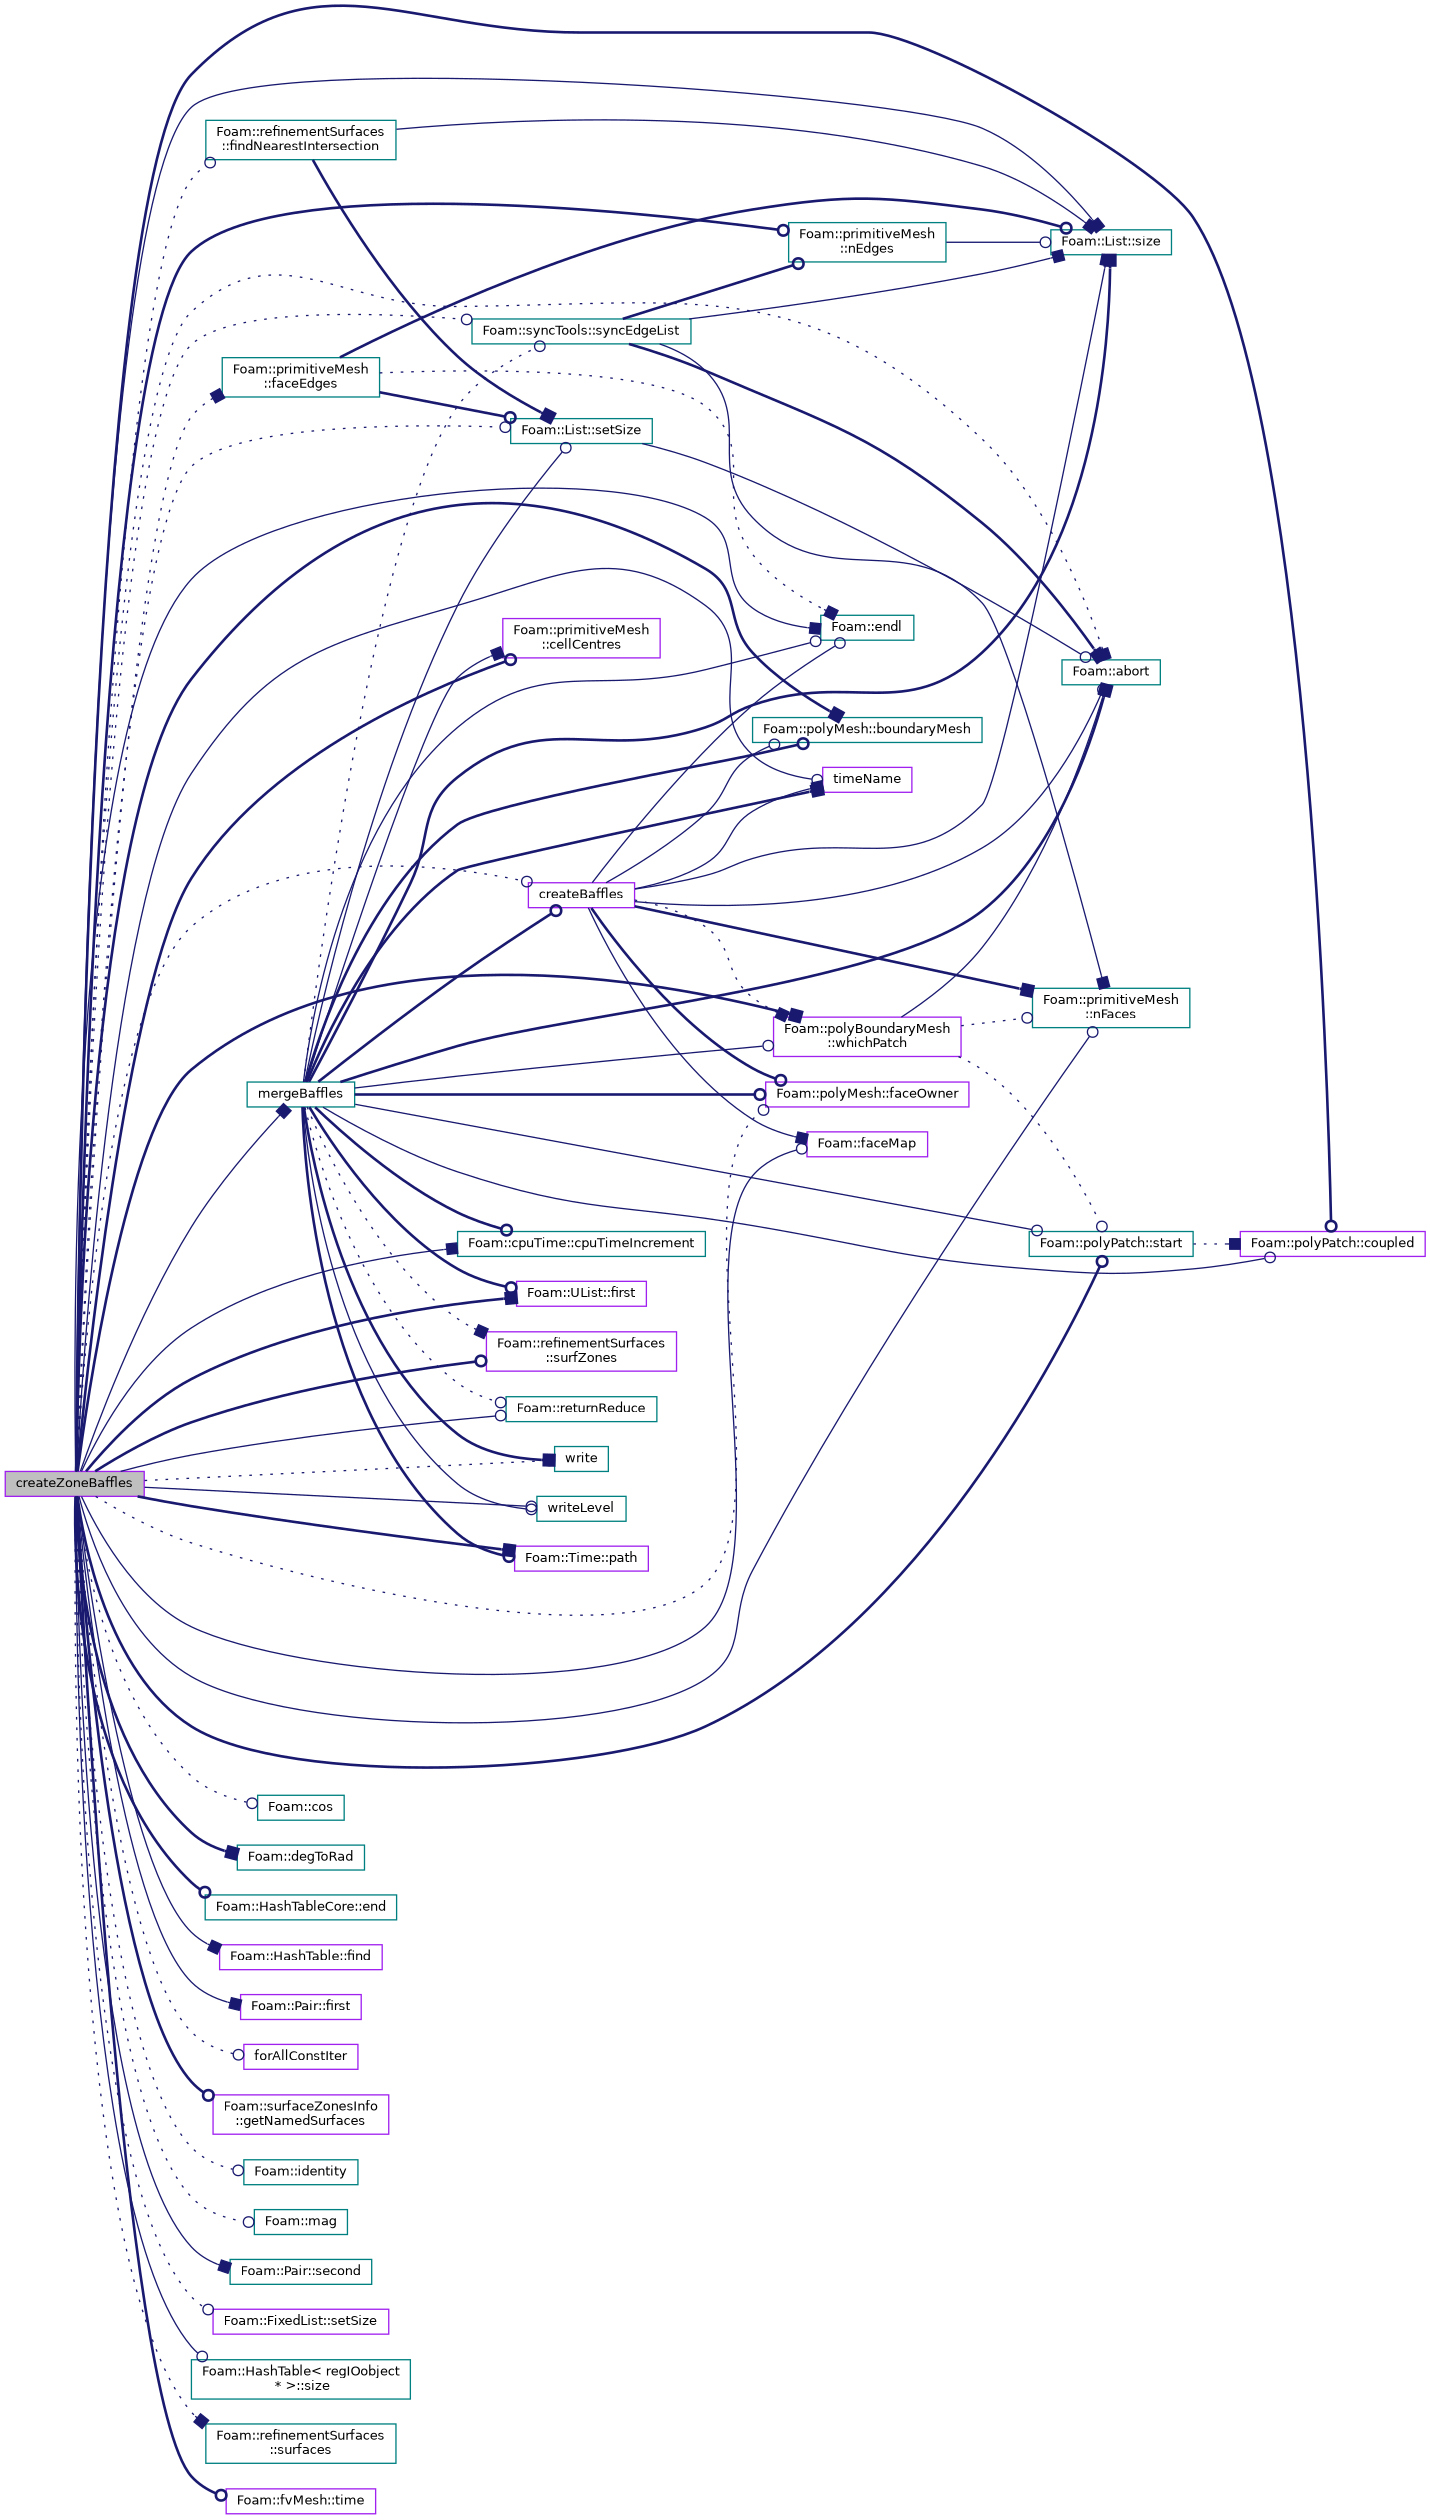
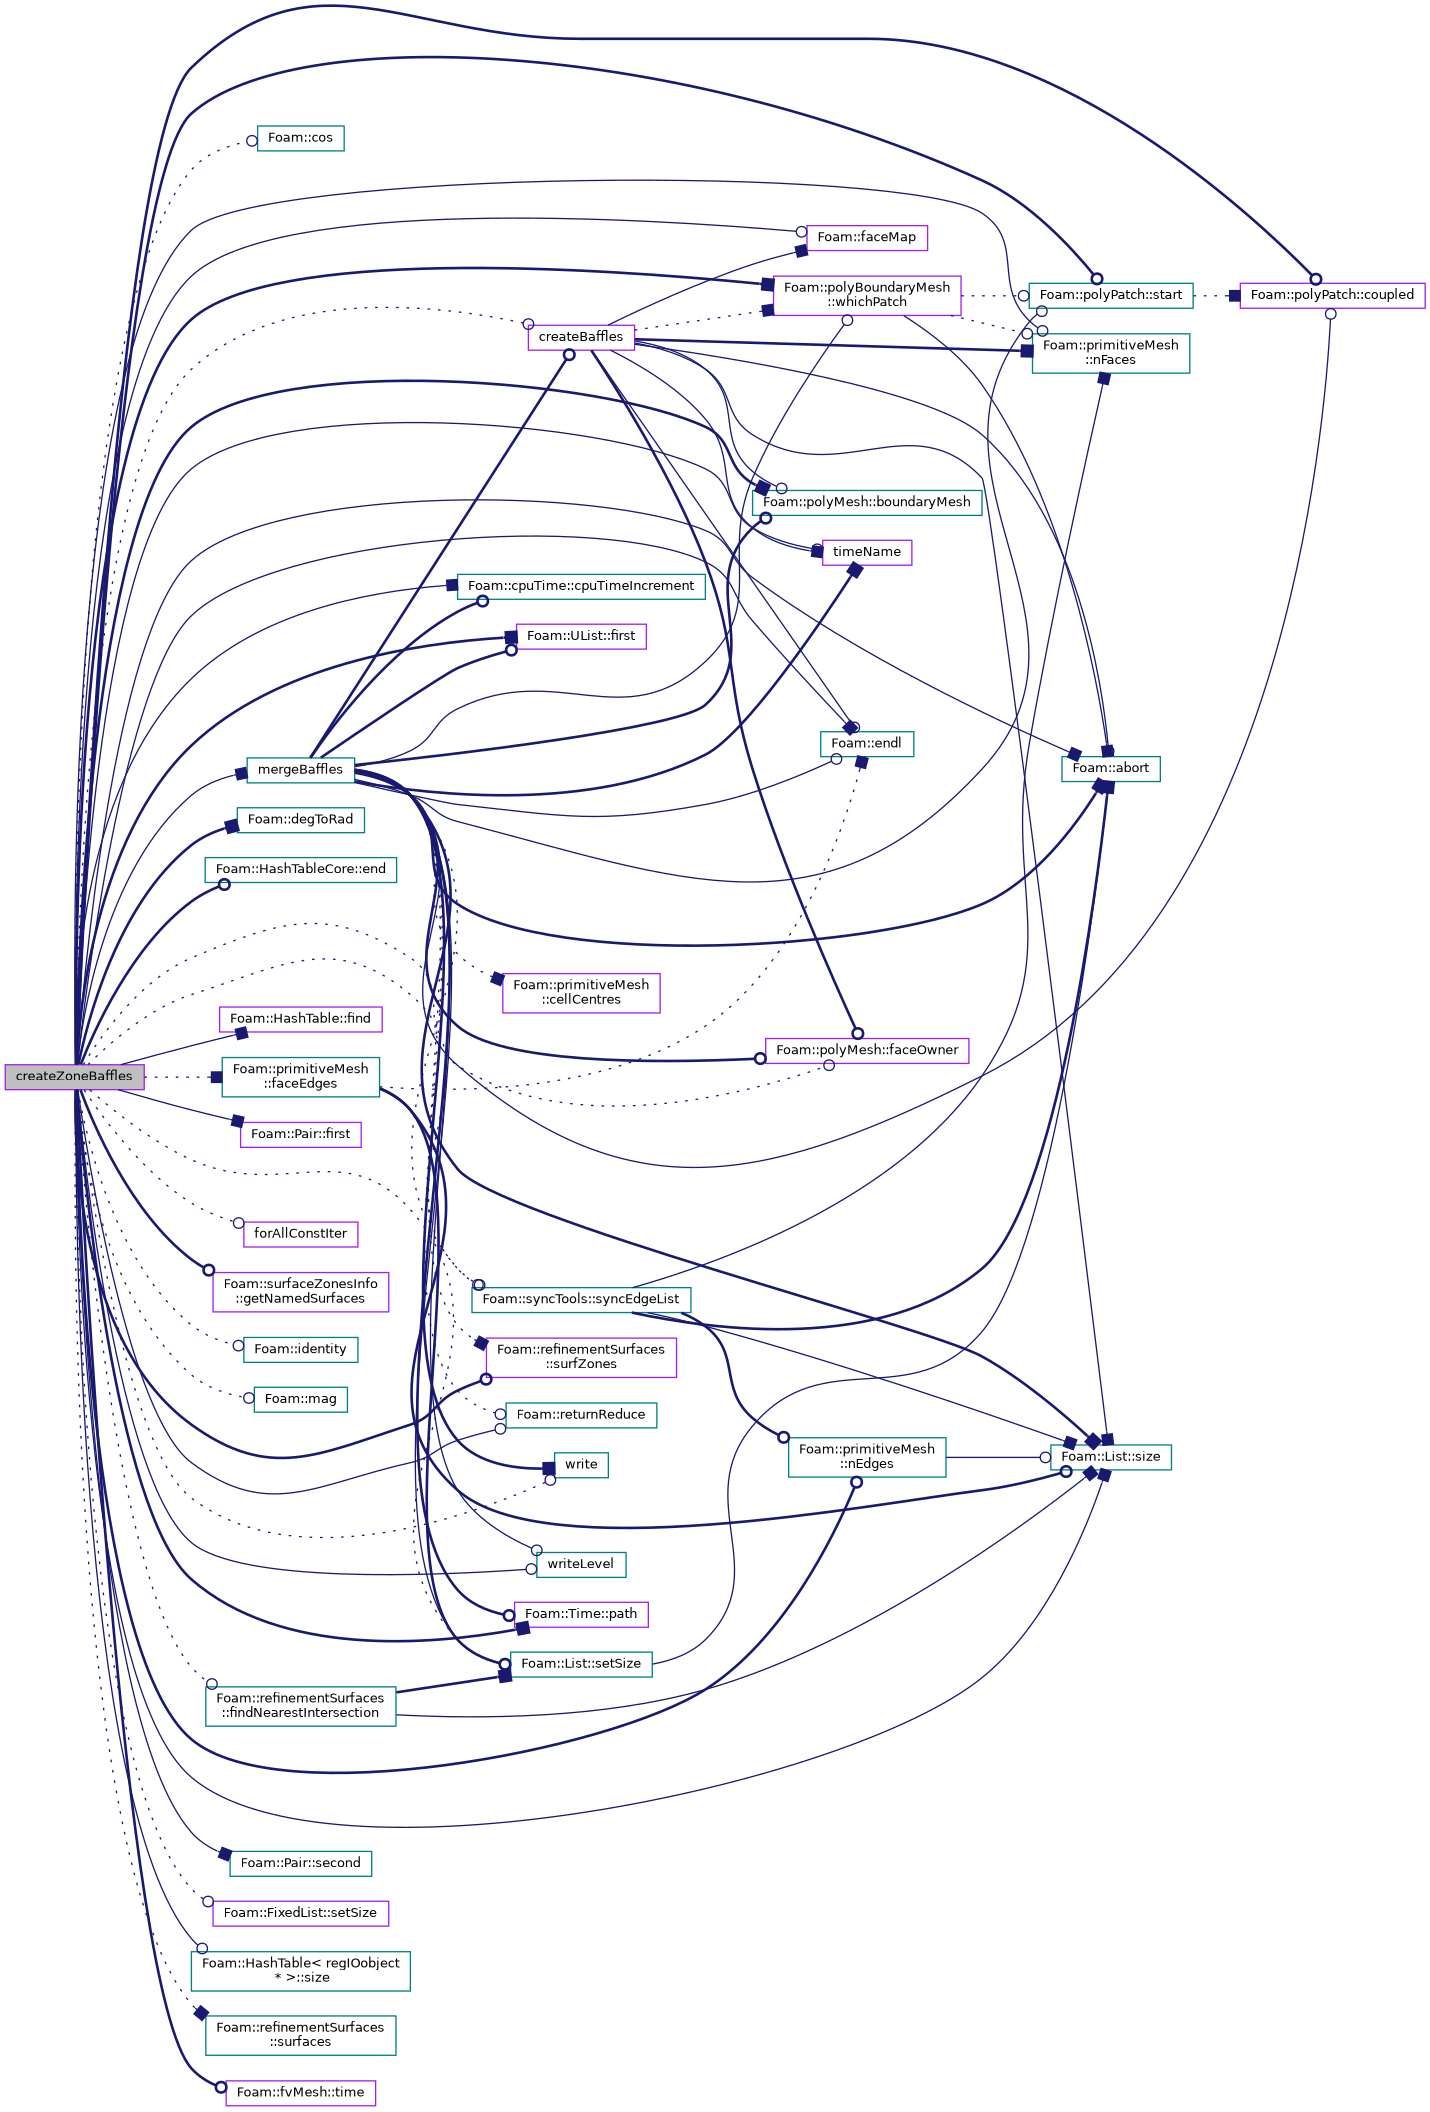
edge "createZoneBaffles" -> "Foam::abort": style dotted -> solid
edge "mergeBaffles" -> "Foam::primitiveMesh ::cellCentres": style solid -> dotted
edge "createZoneBaffles" -> "Foam::primitiveMesh ::cellCentres": removed
